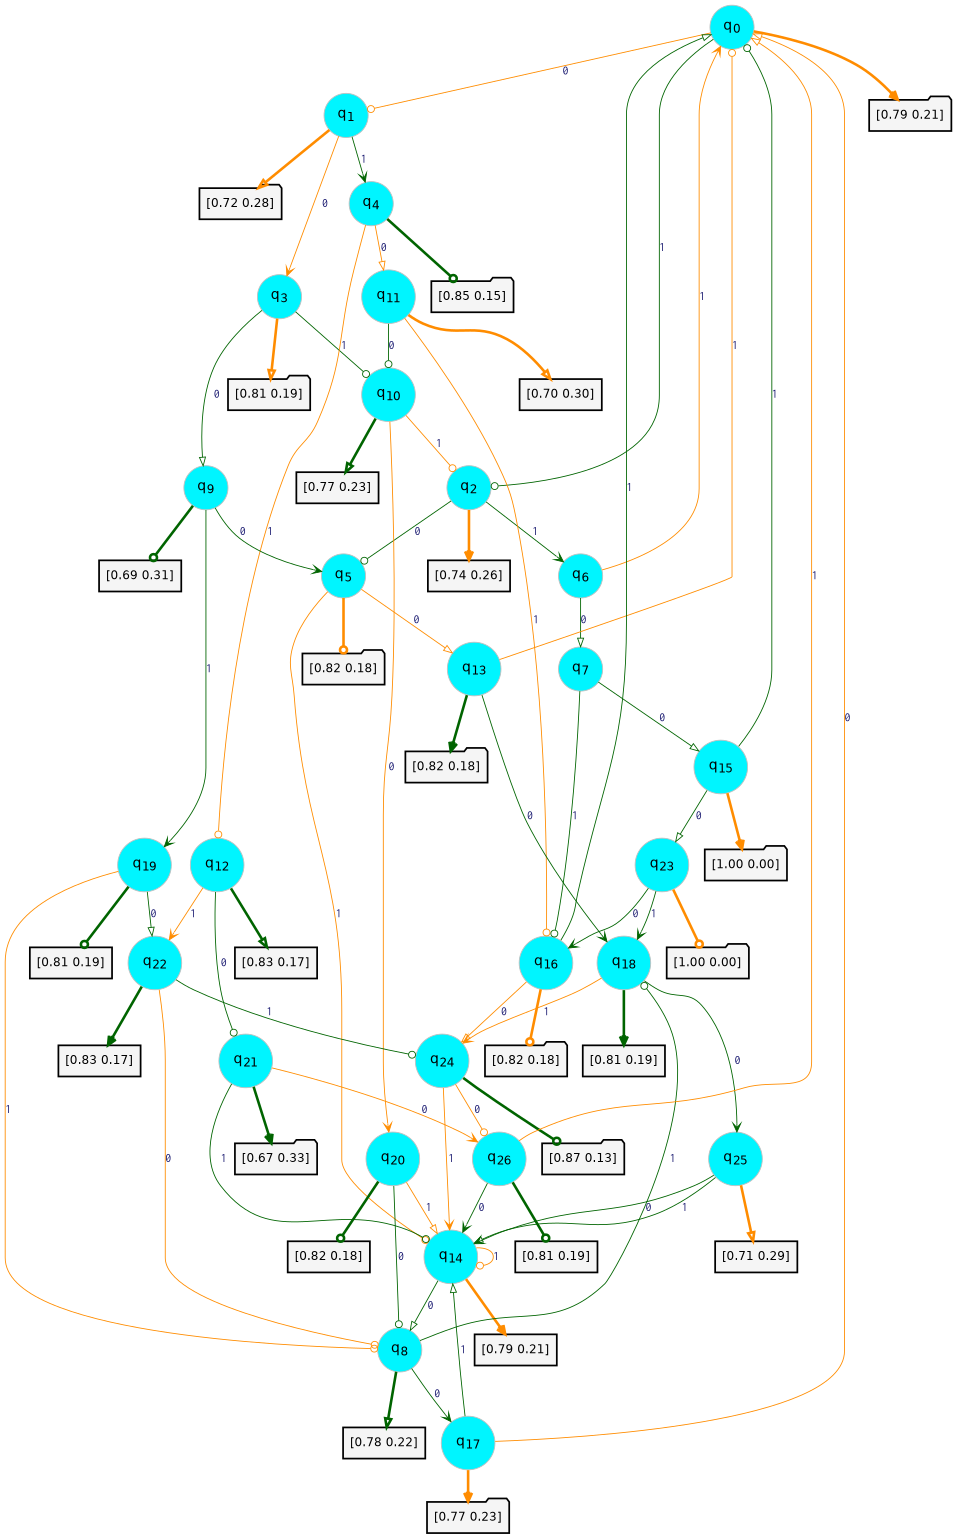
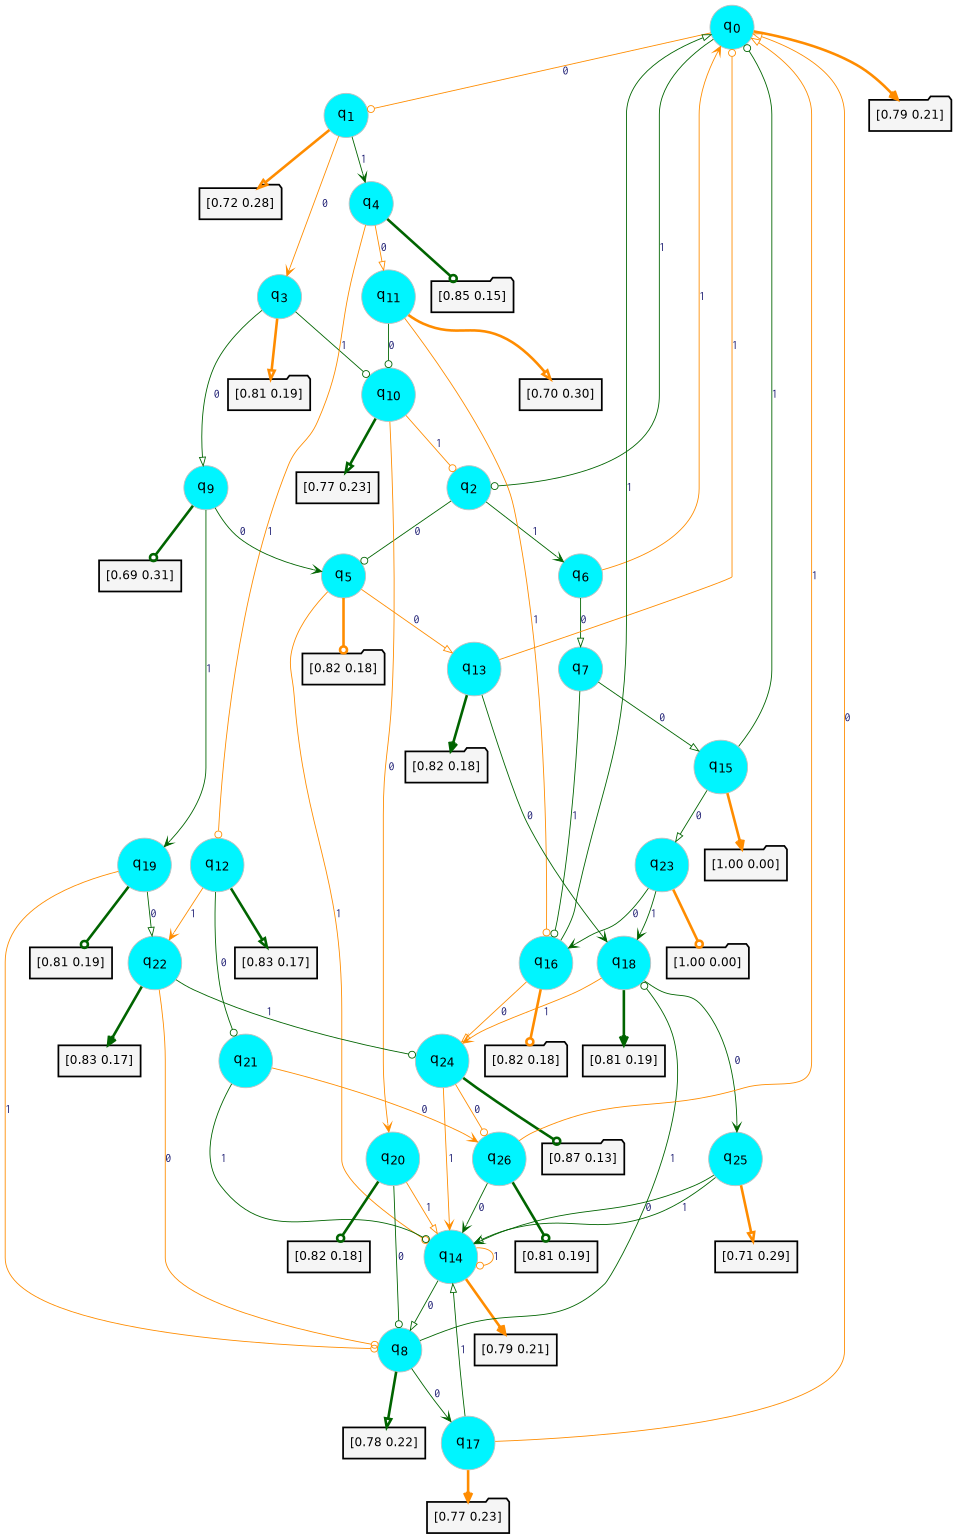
node "[0.74 0.26]": removed
node "[0.67 0.33]": removed
